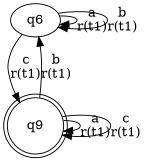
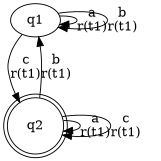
node "q6": label "q6" -> "q1"
node "q9": label "q9" -> "q2"
